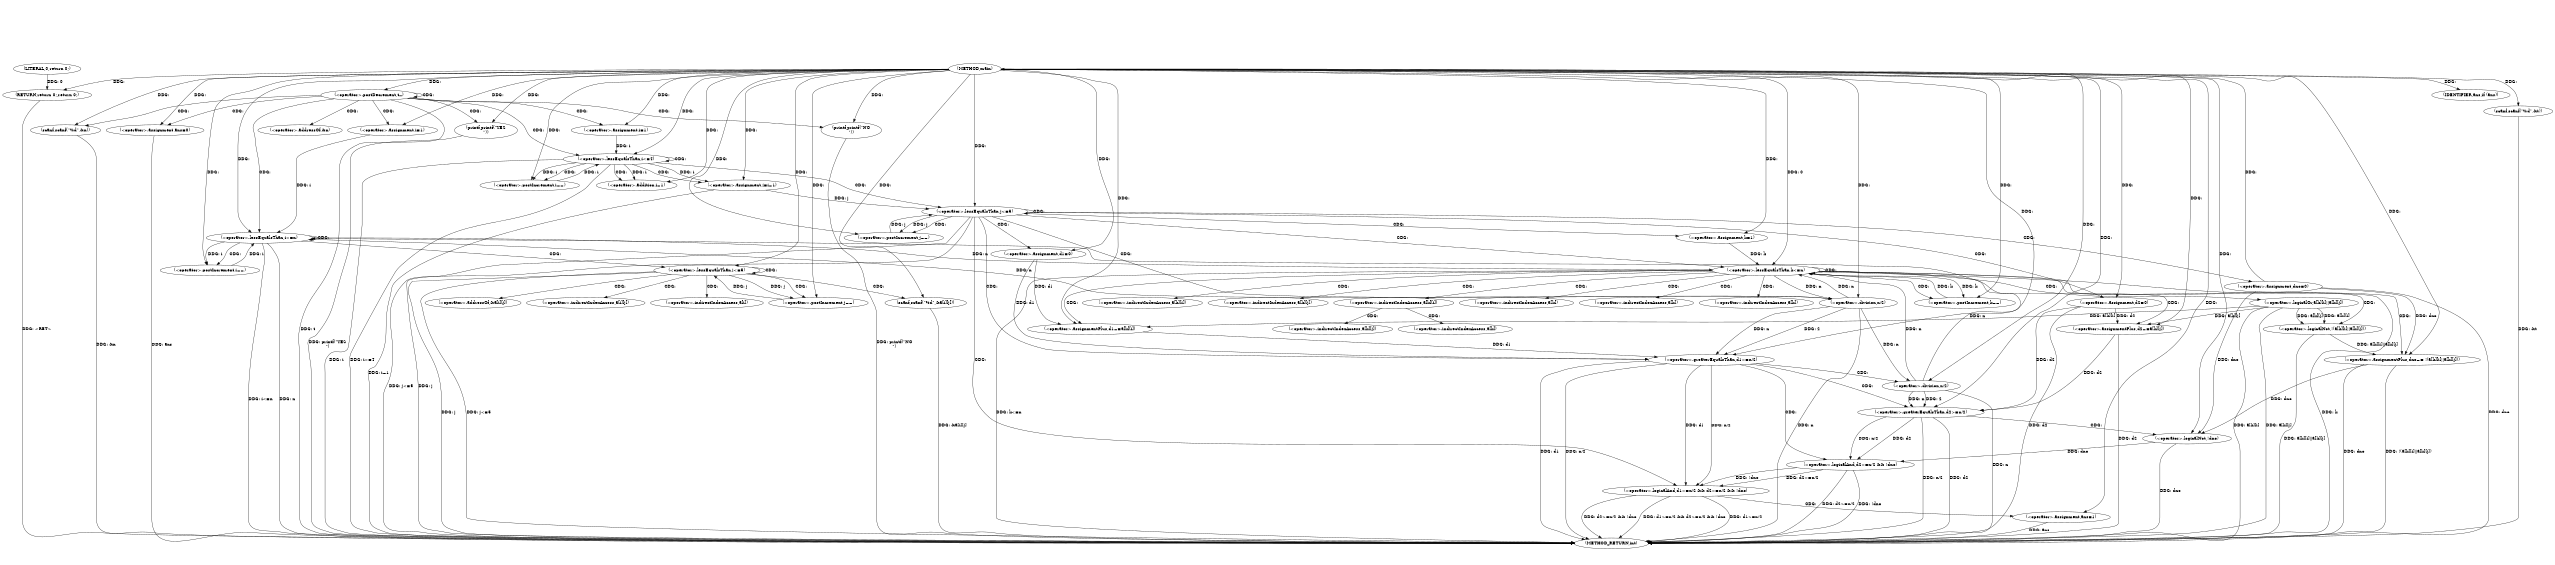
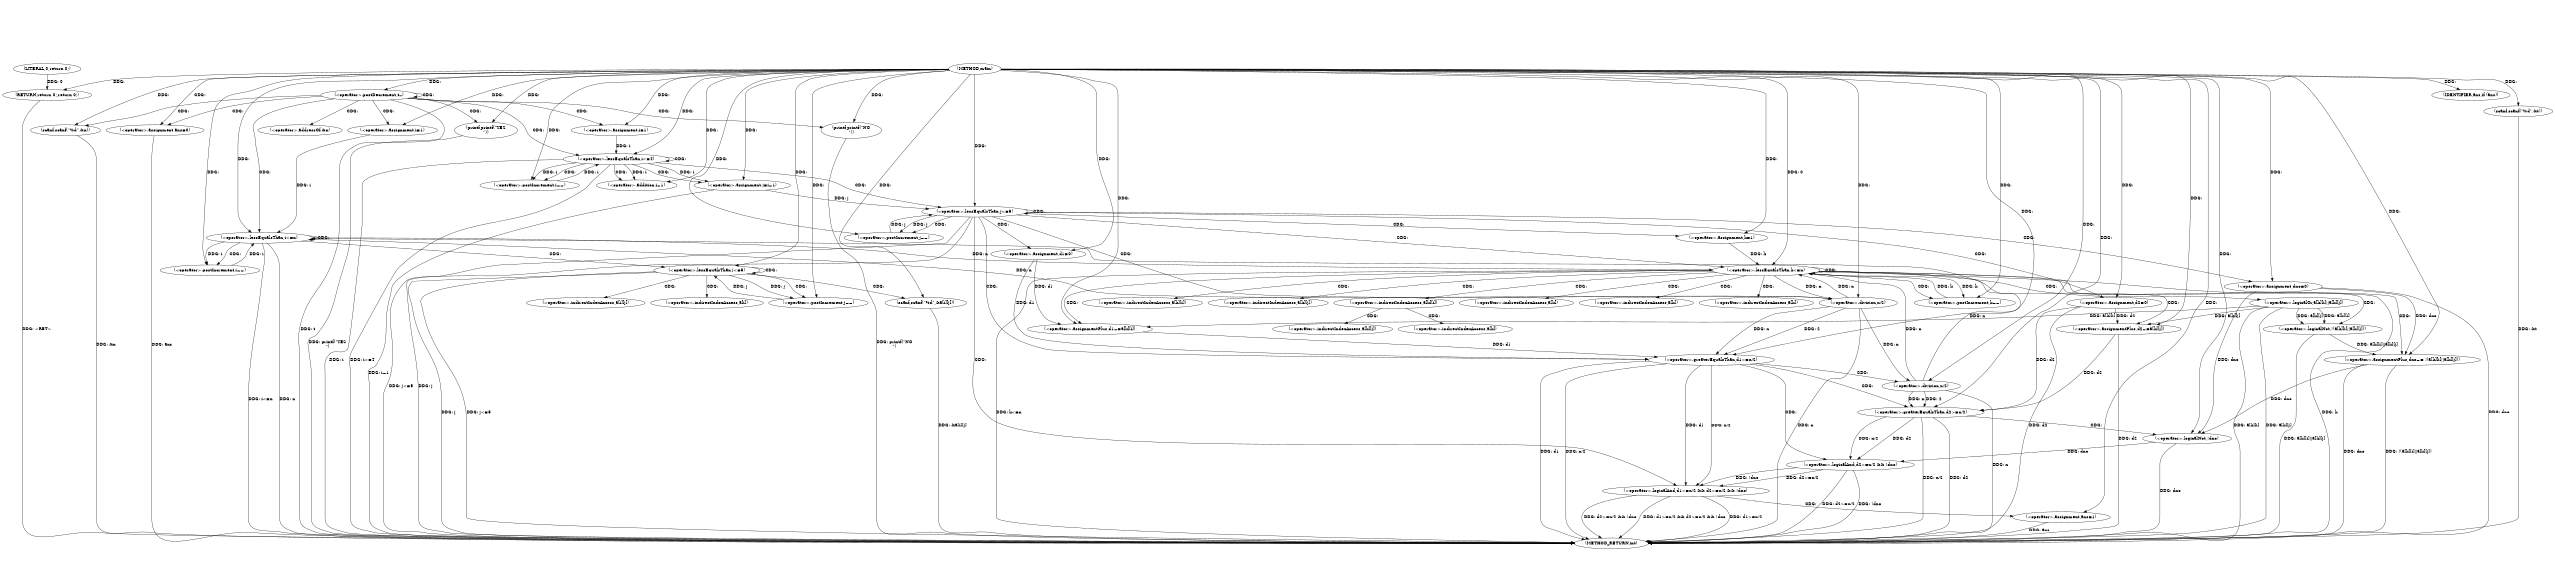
edge "(<operator>.assignment,dno=0)" -> "(METHOD,main)": reversed
edge "(METHOD,main)" -> "(<operator>.assignment,ans=0)": label "DDG: " -> "CDG: "
node "(<operator>.addressOf,&a[i][j])": removed
